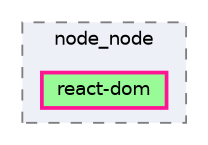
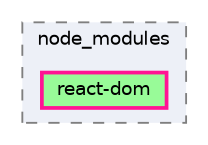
cluster "node_node": label "node_node" -> "node_modules"
